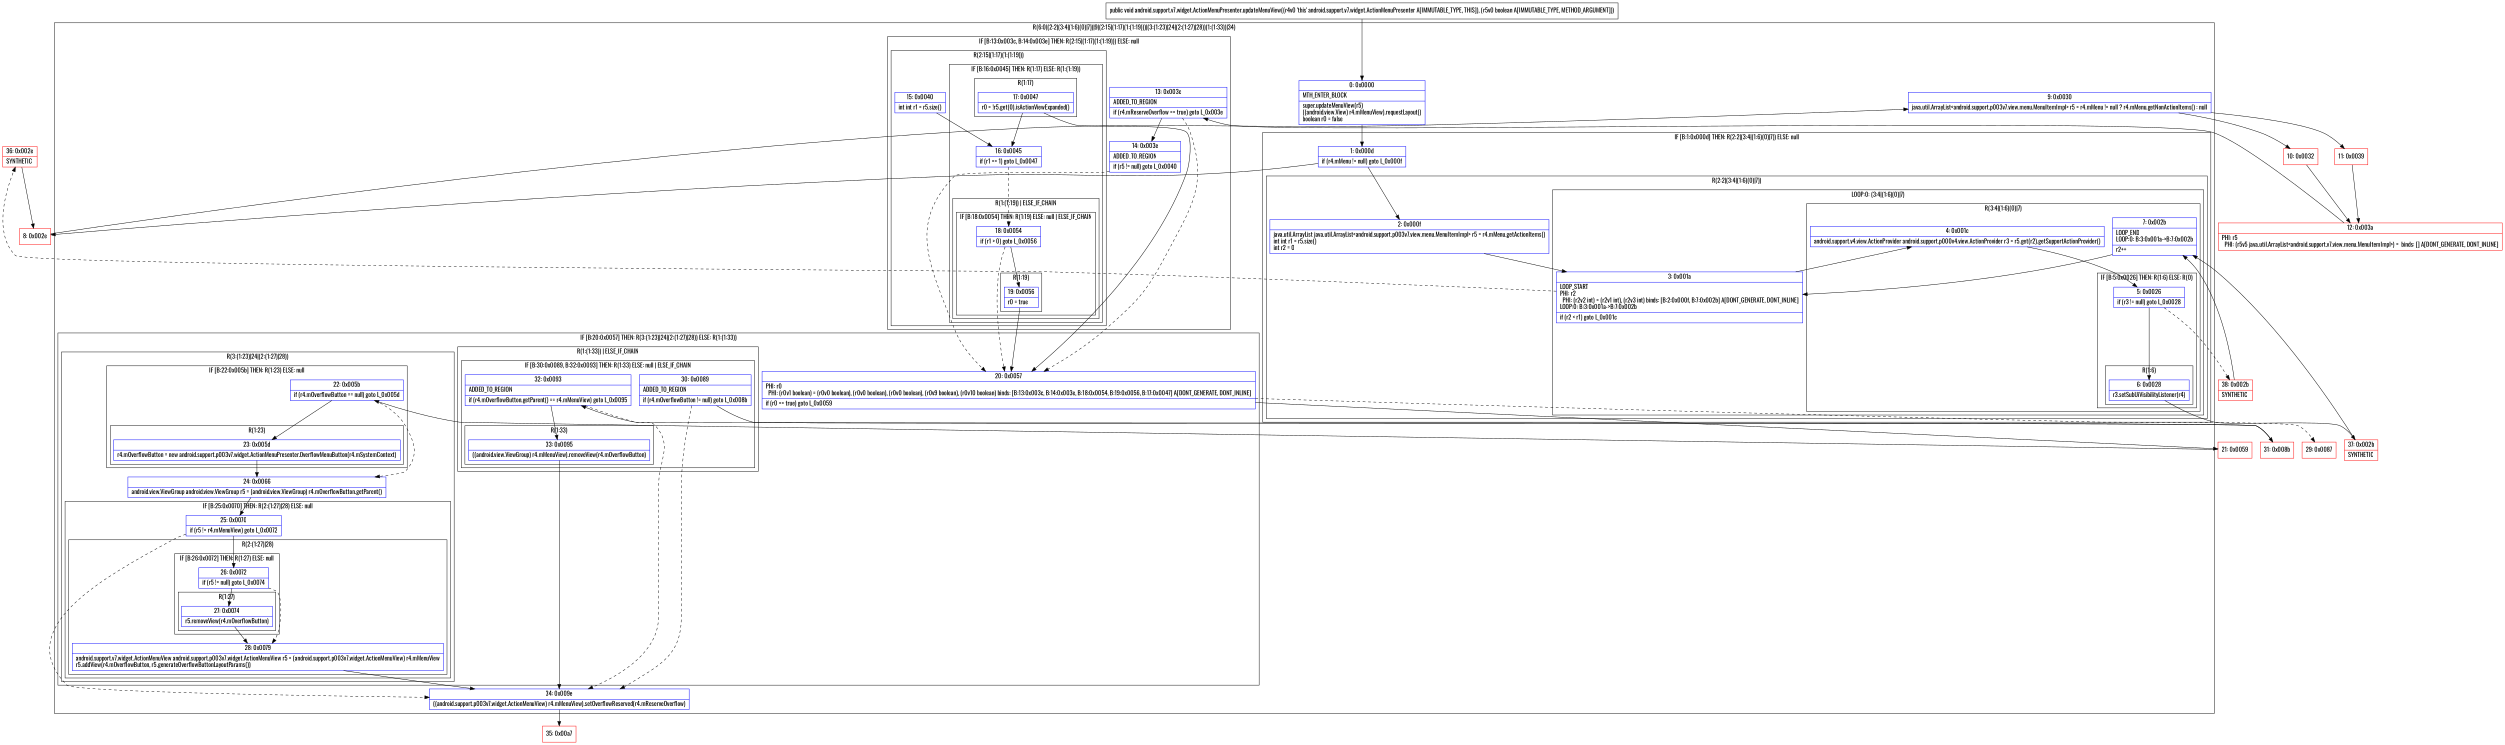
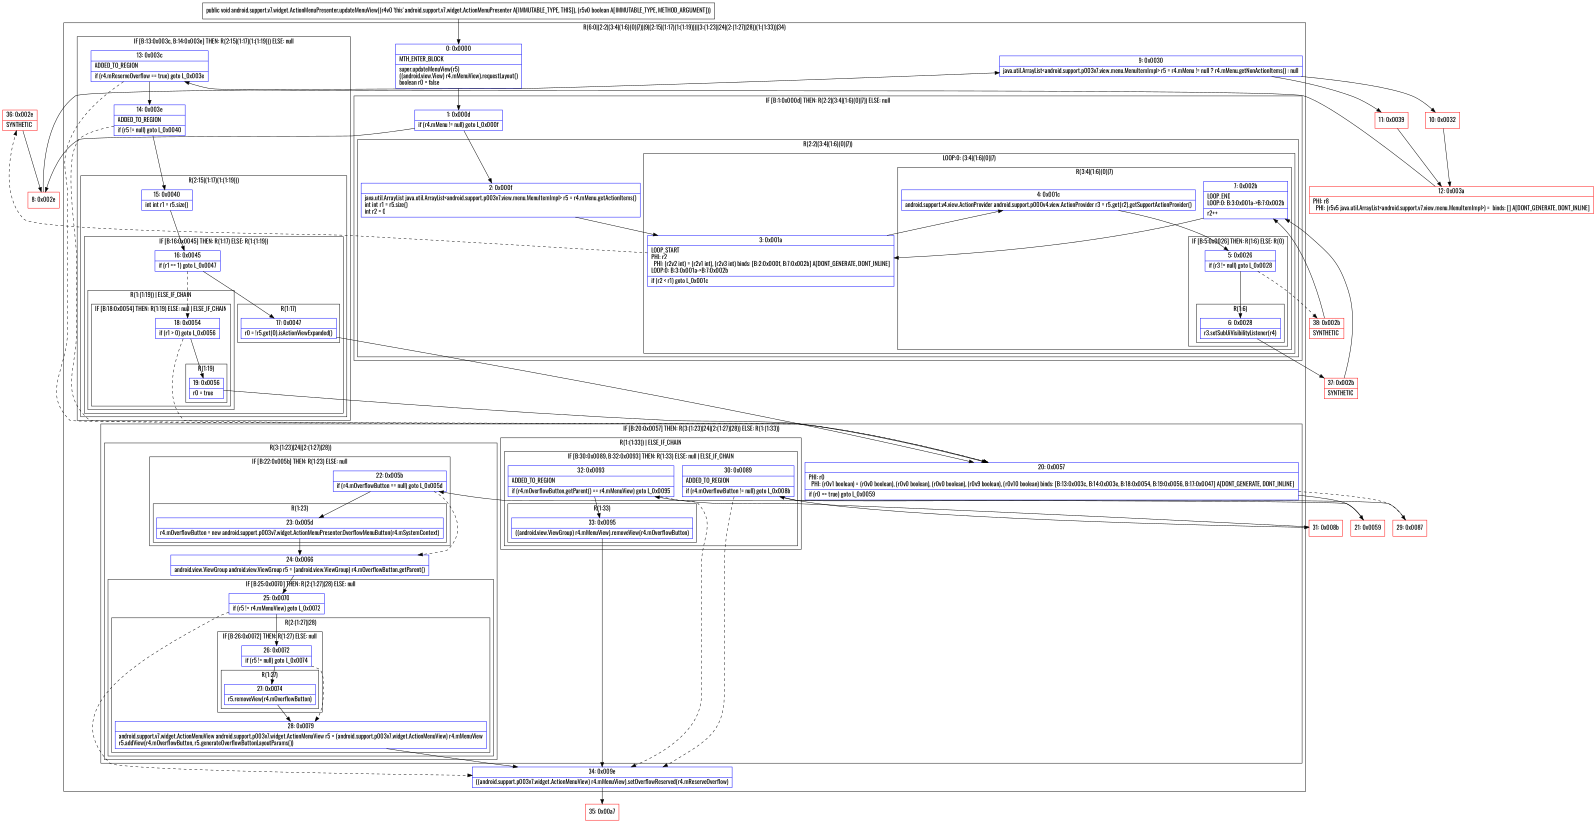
edge "17: 0x0047" -> "16: 0x0045": reversed
edge "14: 0x003e" -> "15: 0x0040": added
node "12: 0x003a": text "PHI: r5" -> "PHI: r8"
edge "29: 0x0087" -> "30: 0x0089": added
